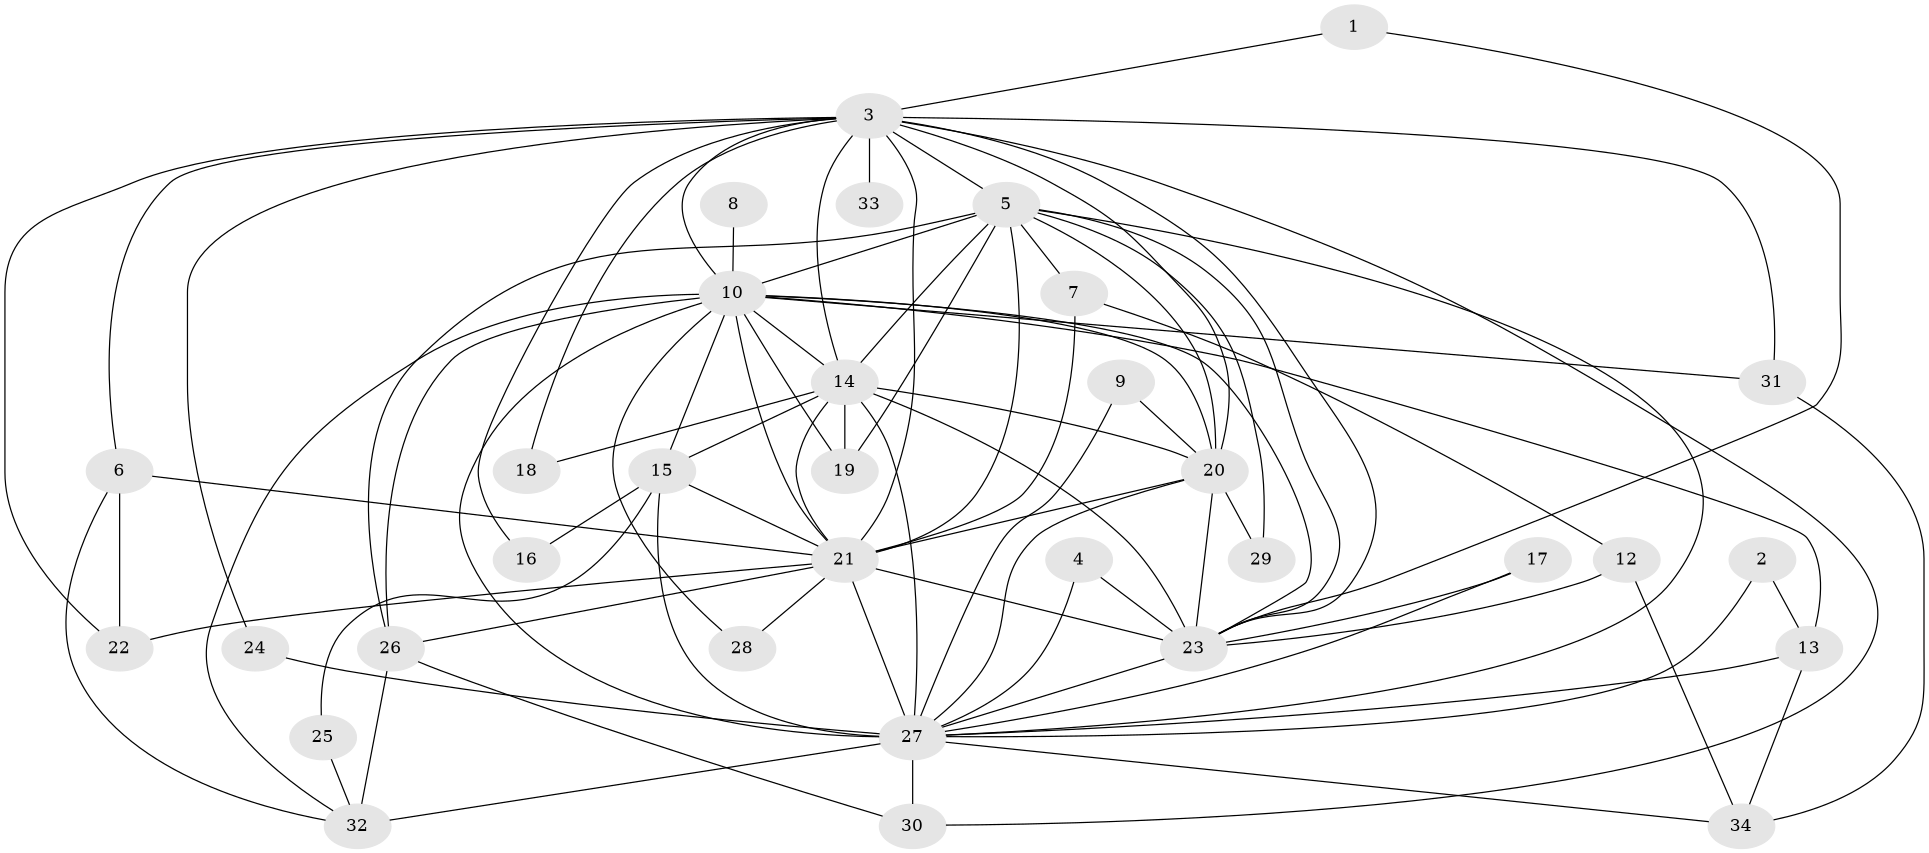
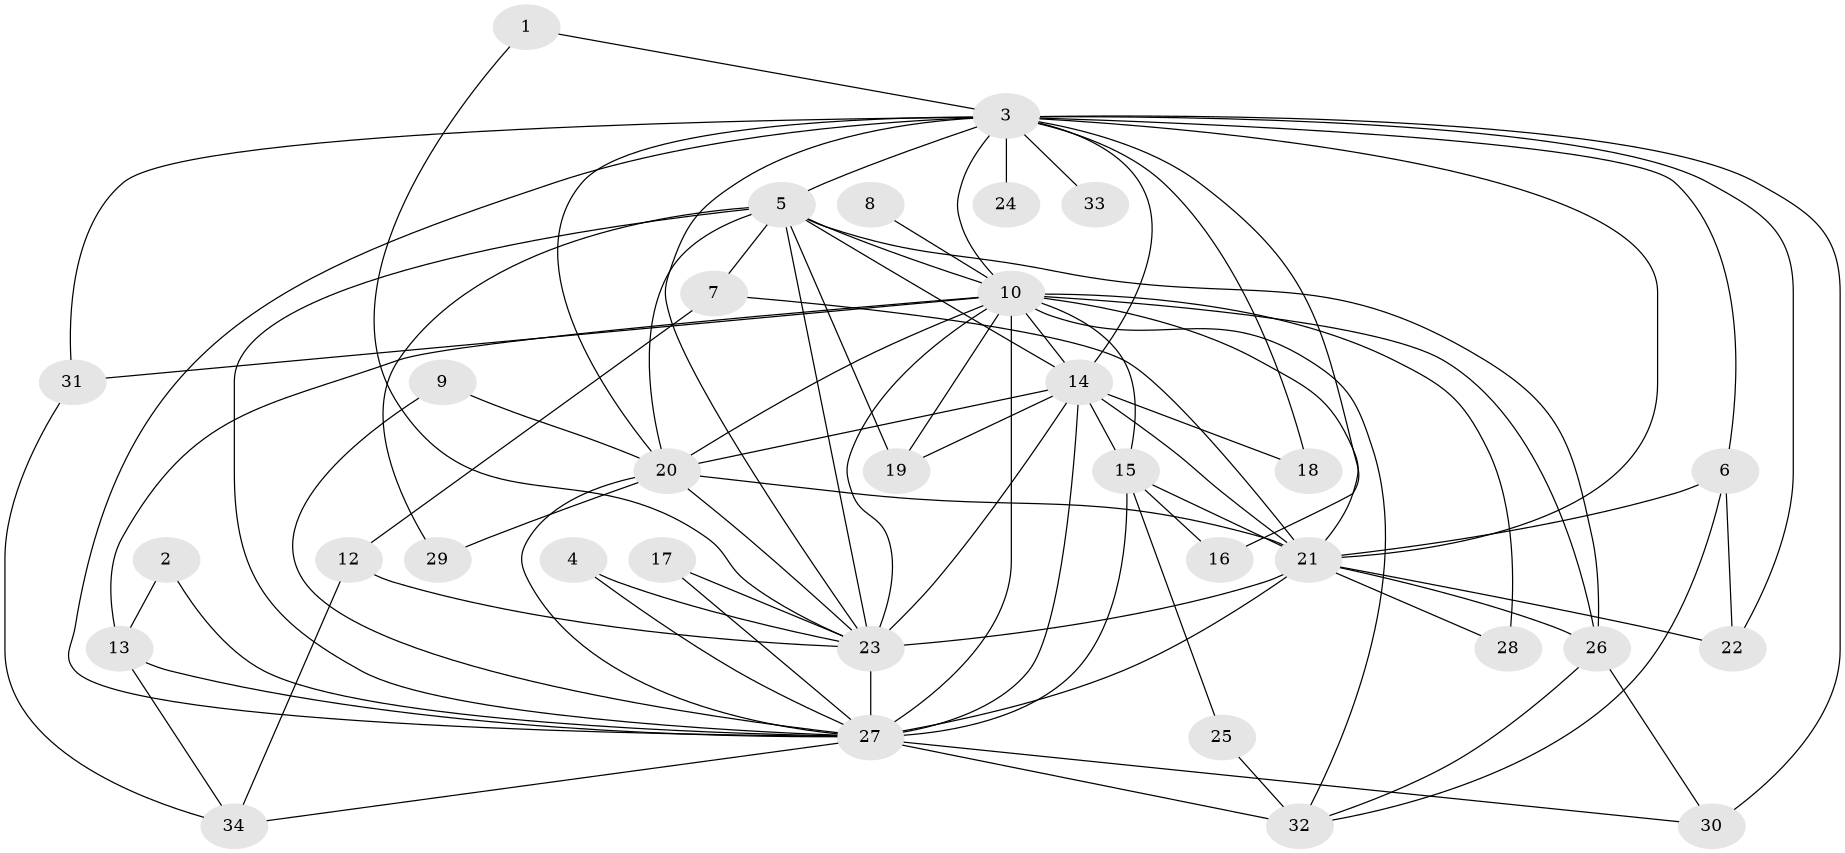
edge "5" -- "21": removed
edge "24" -- "27": now "3" -- "27"
